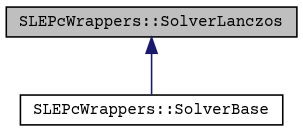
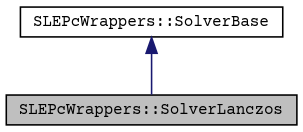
edge "SLEPcWrappers::SolverBase" -> "SLEPcWrappers::SolverLanczos": reversed
